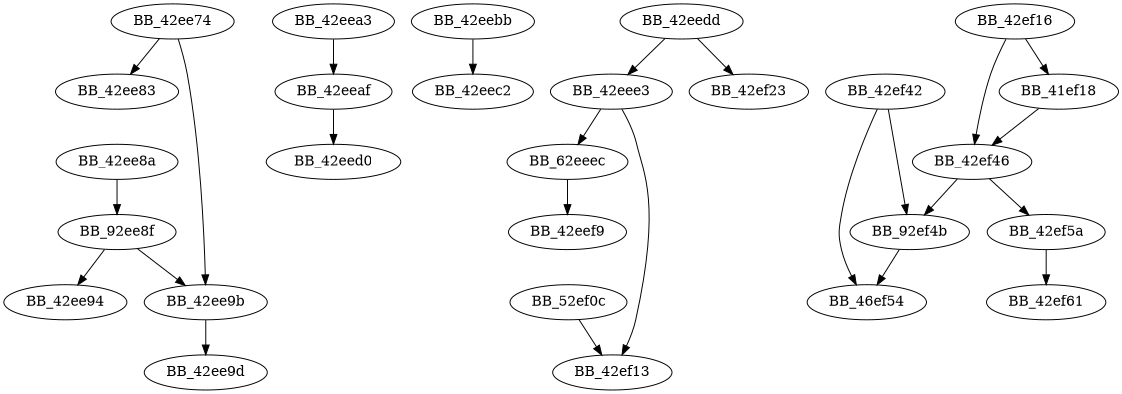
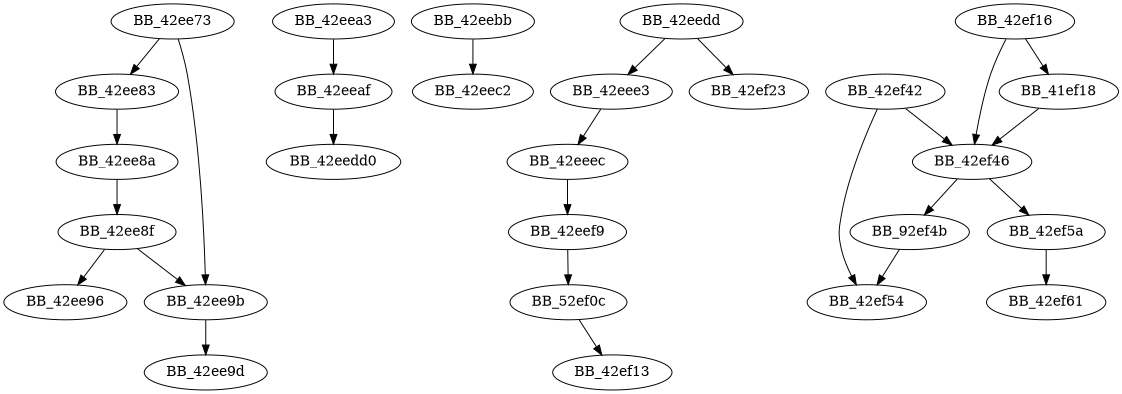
node "BB_42ee74": label "BB_42ee74" -> "BB_42ee73"
edge "BB_42ee83" -> "BB_42ee8a": added
edge "BB_42ef42" -> "BB_92ef4b": now "BB_42ef42" -> "BB_42ef46"
node "BB_42eed0": label "BB_42eed0" -> "BB_42eedd0"
node "BB_62eeec": label "BB_62eeec" -> "BB_42eeec"
edge "BB_42eee3" -> "BB_42ef13": removed
node "BB_92ee8f": label "BB_92ee8f" -> "BB_42ee8f"
edge "BB_42eef9" -> "BB_52ef0c": added
node "BB_42ee94": label "BB_42ee94" -> "BB_42ee96"
node "BB_46ef54": label "BB_46ef54" -> "BB_42ef54"
